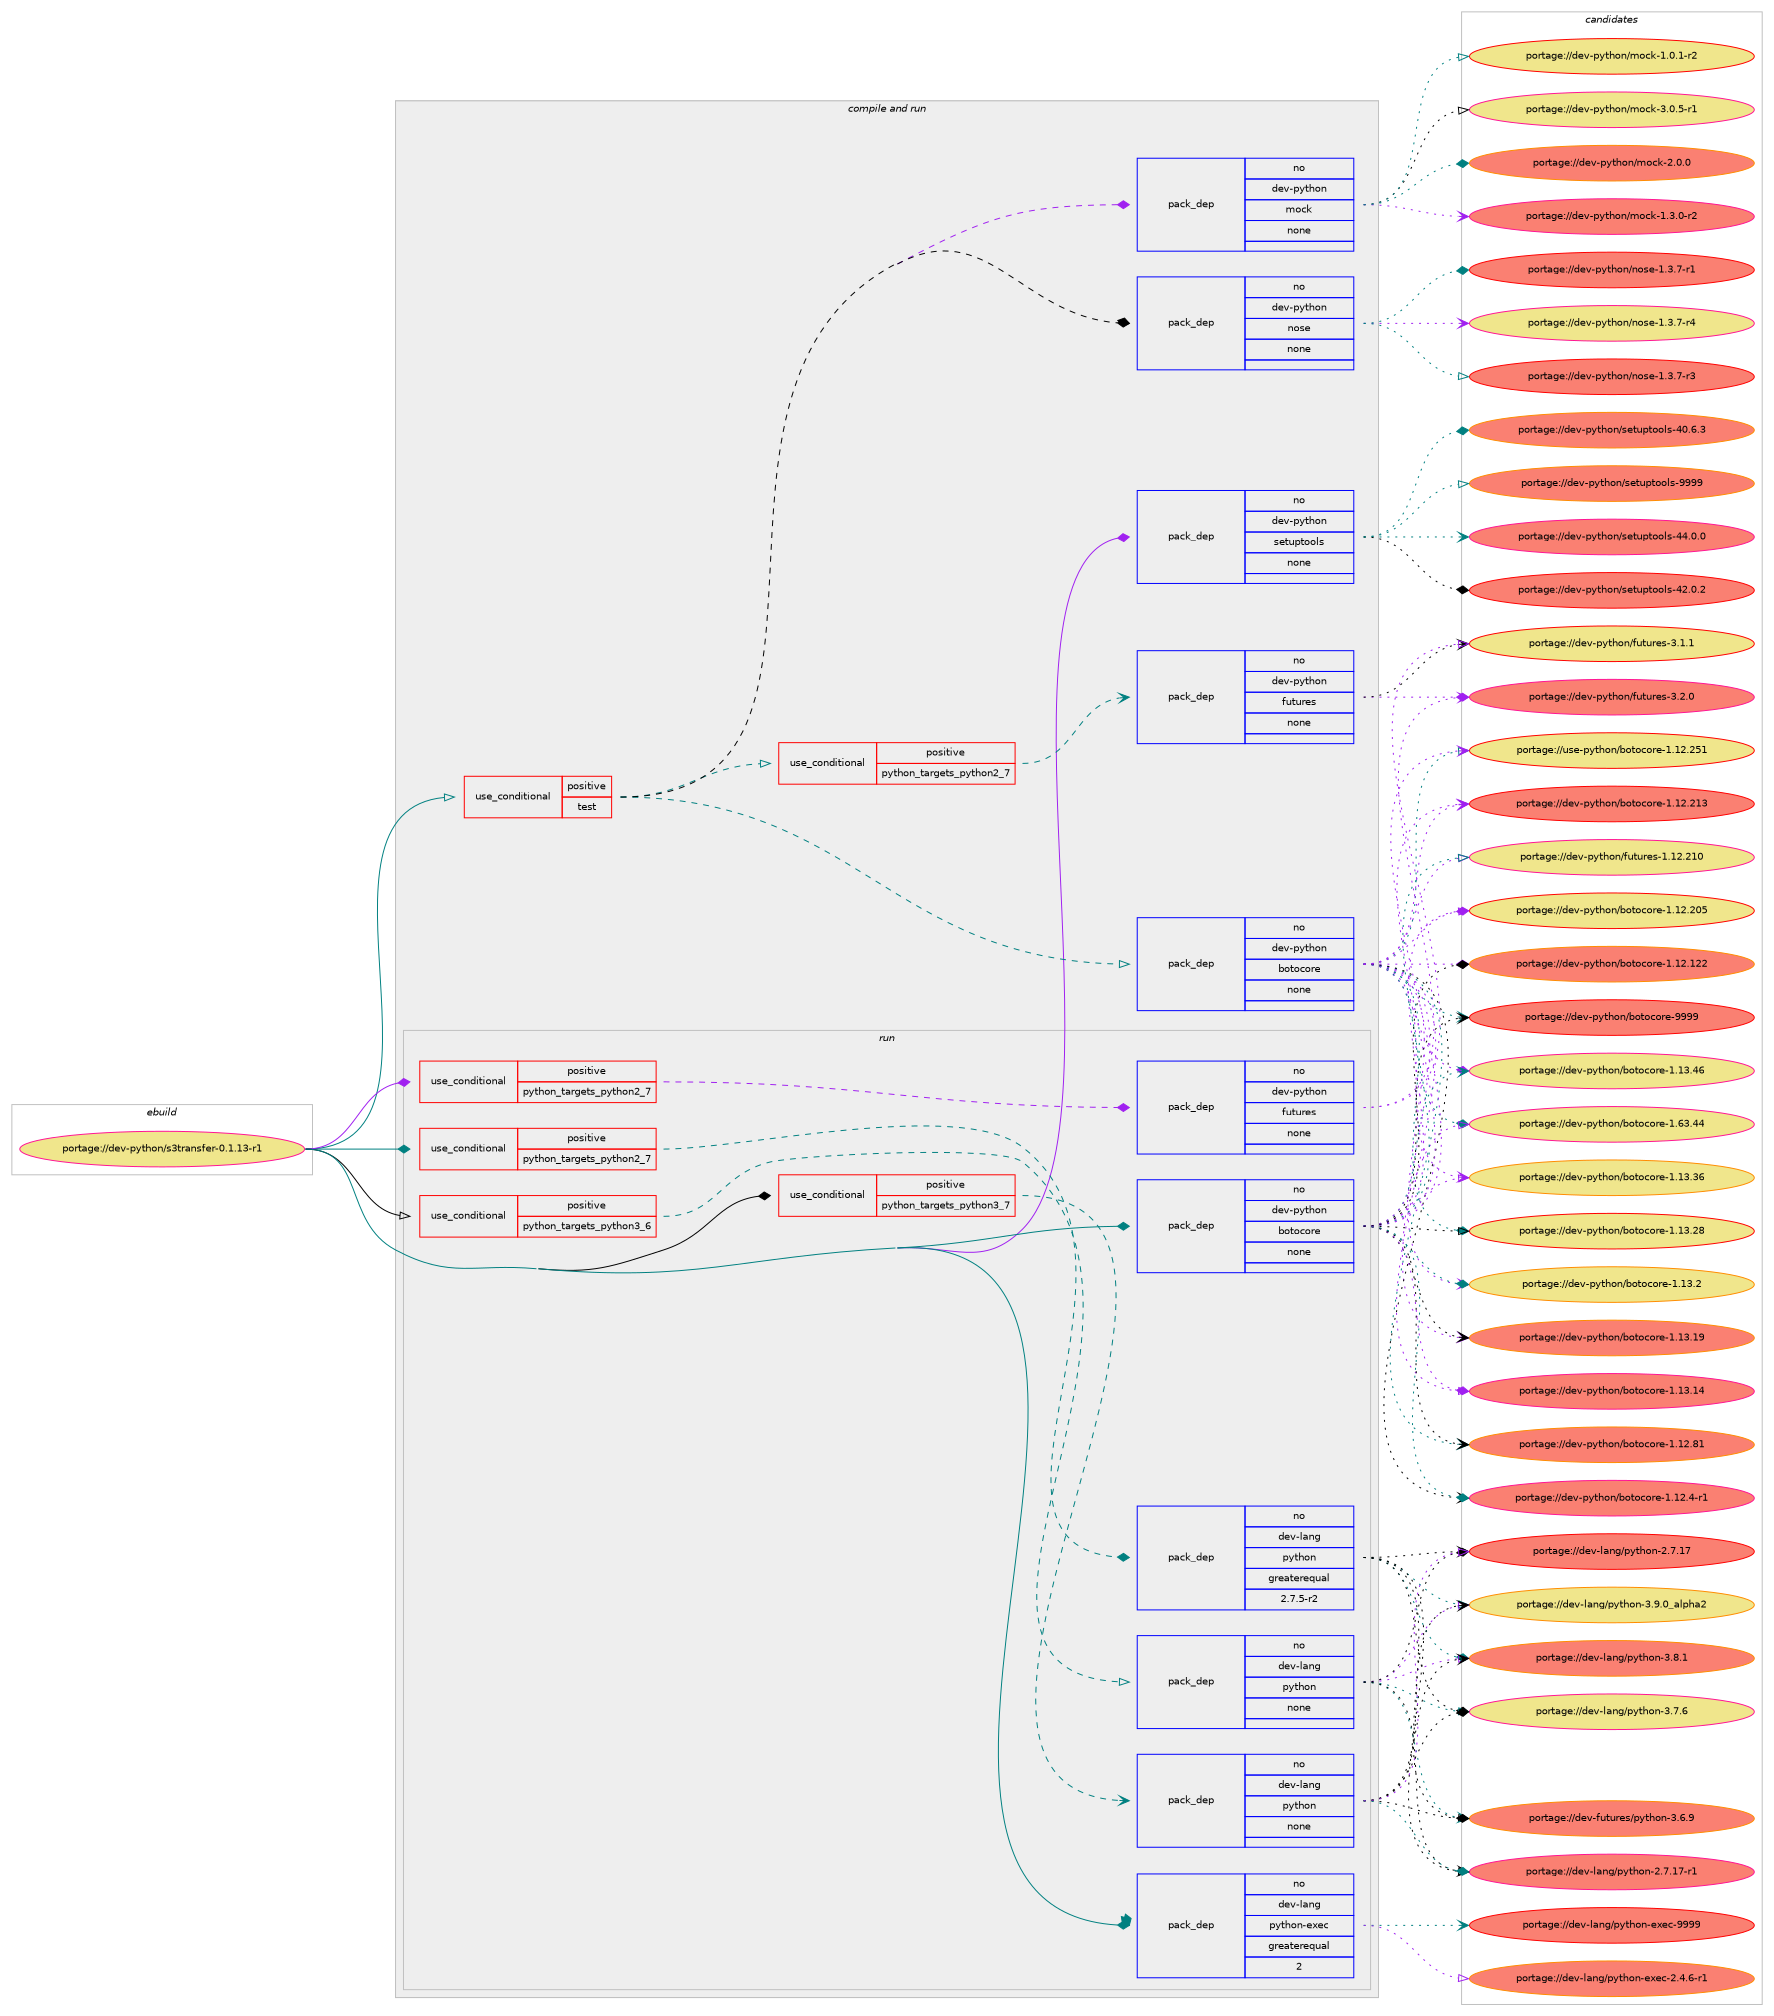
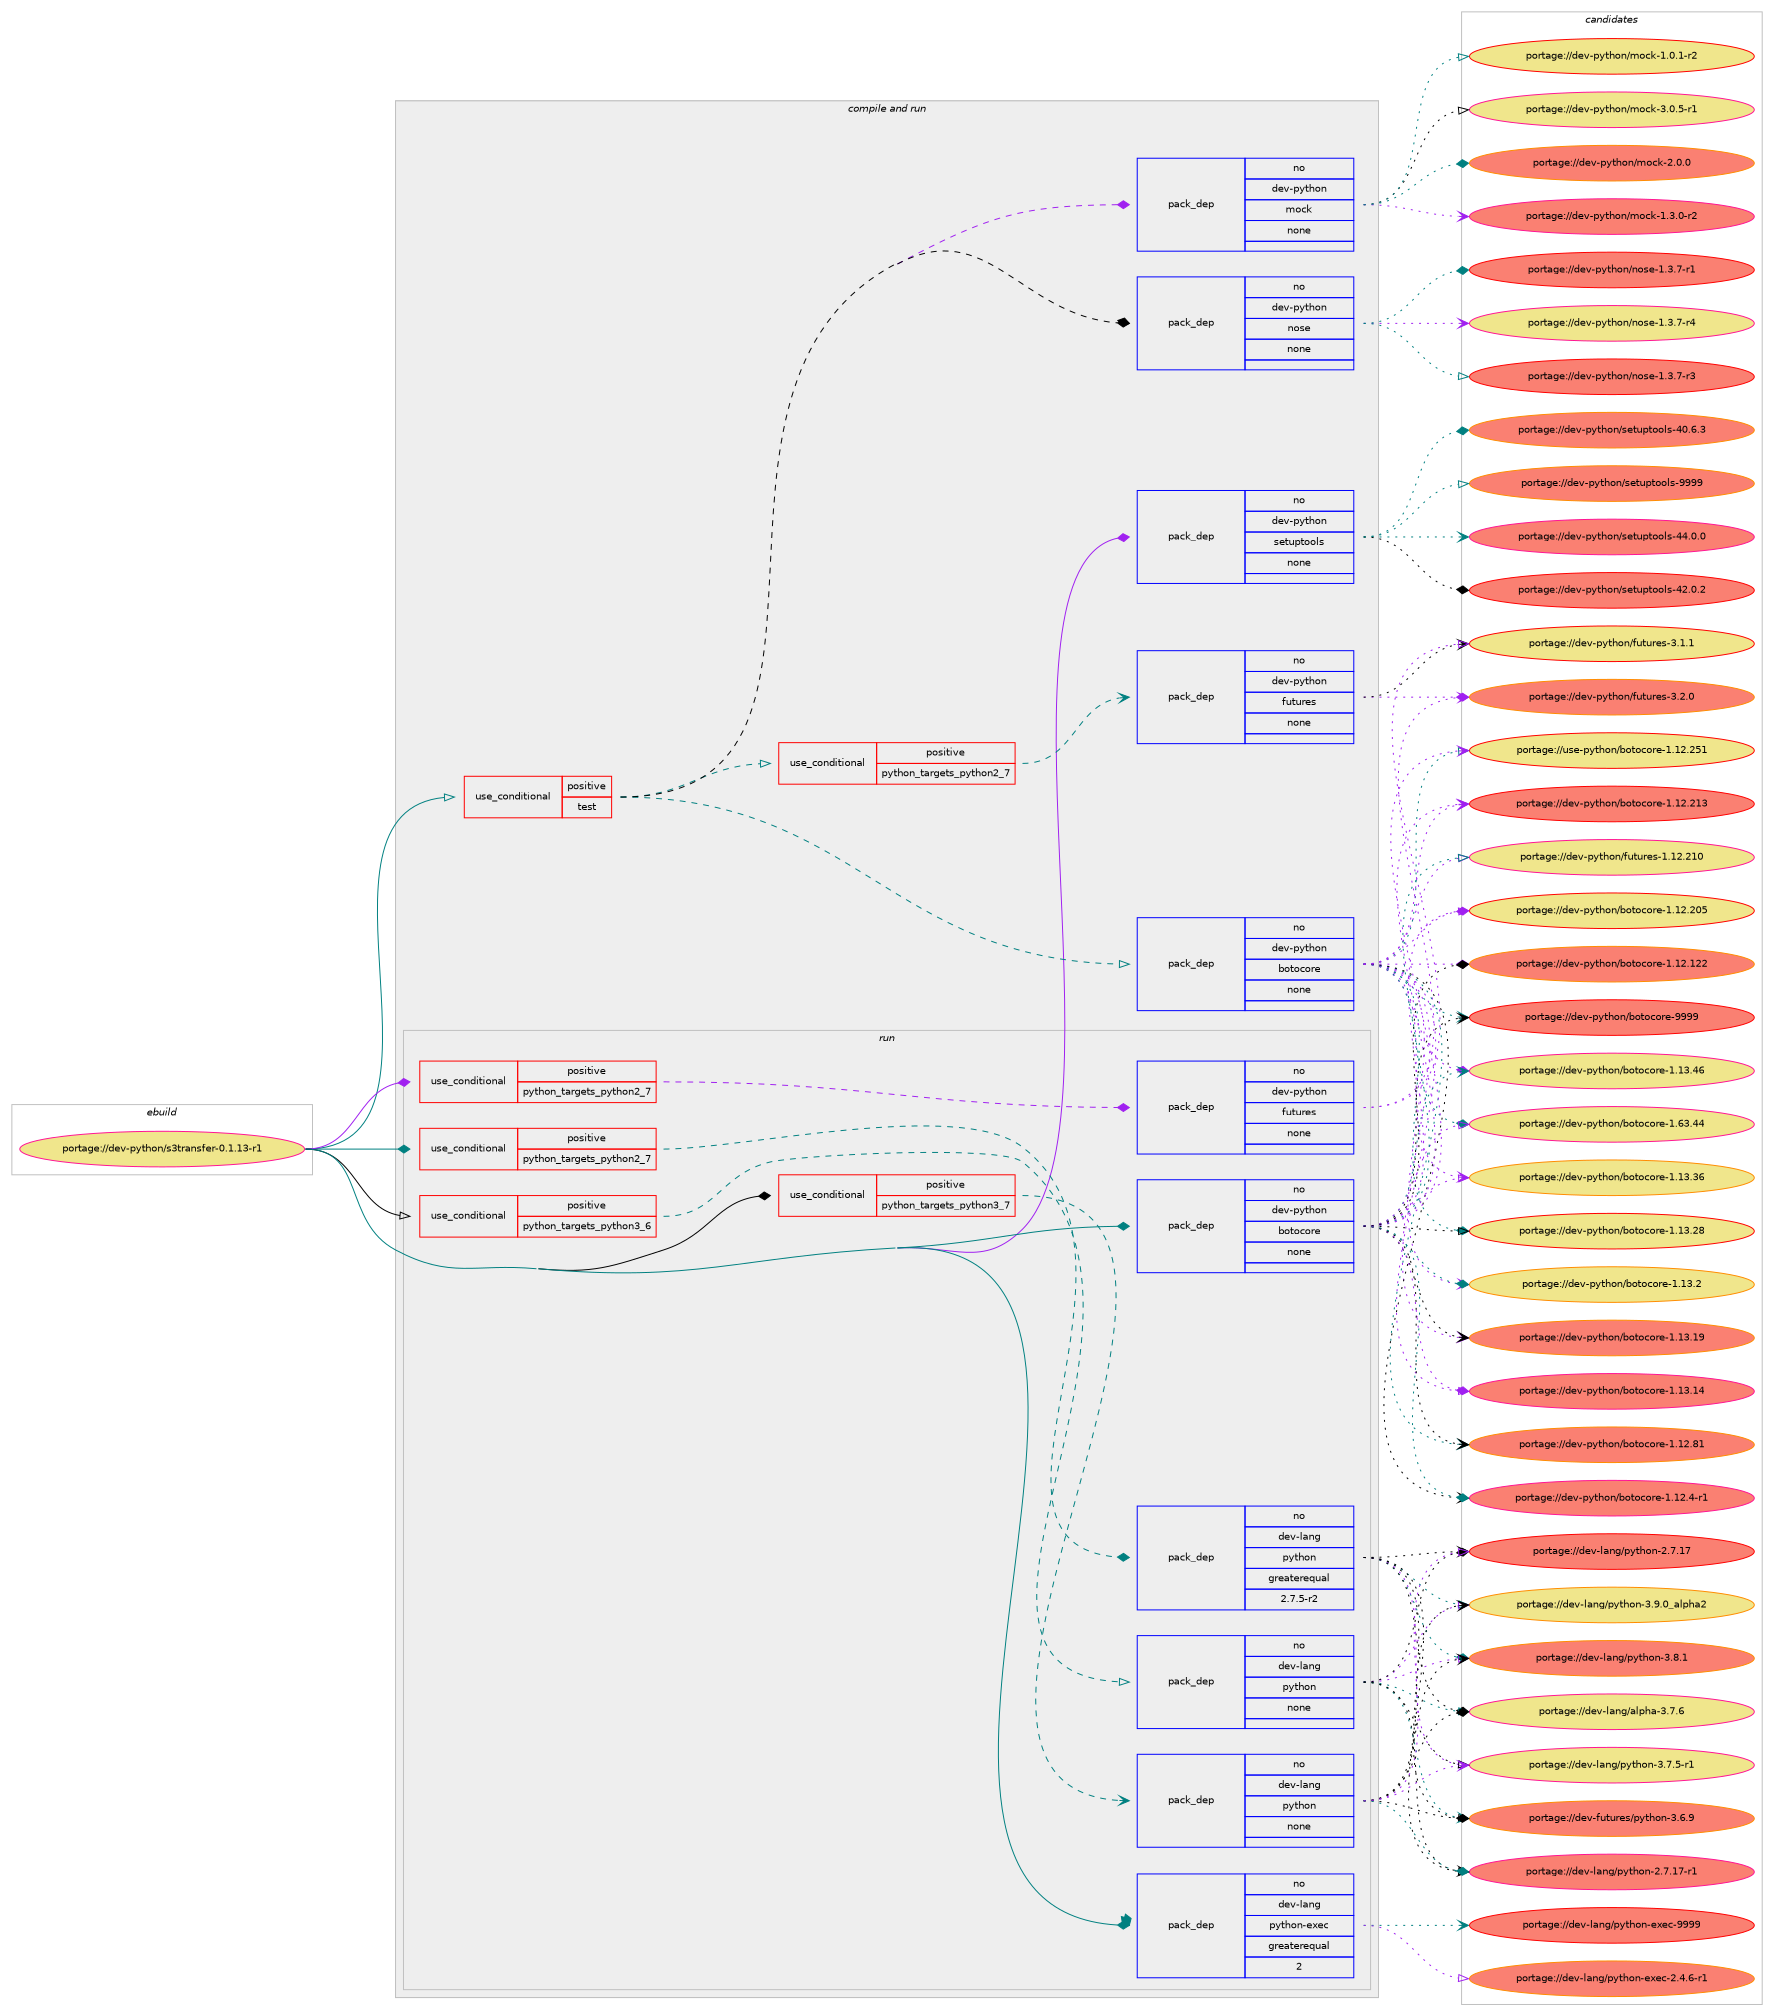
node "portage://dev-python/futures-3.2.0": color deeppink -> darkorange
node "portage://dev-lang/python-3.7.6": label "portage://dev-lang/python-3.7.6" -> "portage://dev-lang/alpha-3.7.6"
node "portage://dev-lang/python-3.7.5-r1": added
